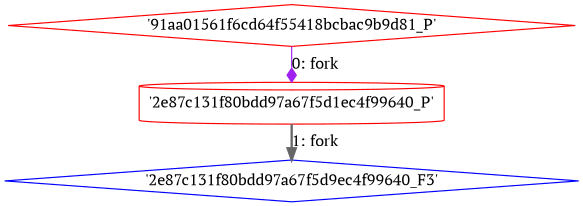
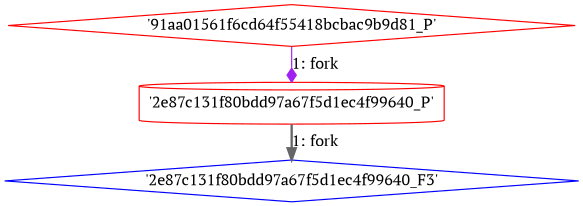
edge "'91aa01561f6cd64f55418bcbac9b9d81_P'" -> "'2e87c131f80bdd97a67f5d1ec4f99640_P'": label "0: fork" -> "1: fork"
node "'2e87c131f80bdd97a67f5d9ec4f99640_F3'": label "'2e87c131f80bdd97a67f5d9ec4f99640_F3'" -> "'2e87c131f80bdd97a67f5d1ec4f99640_F3'"
